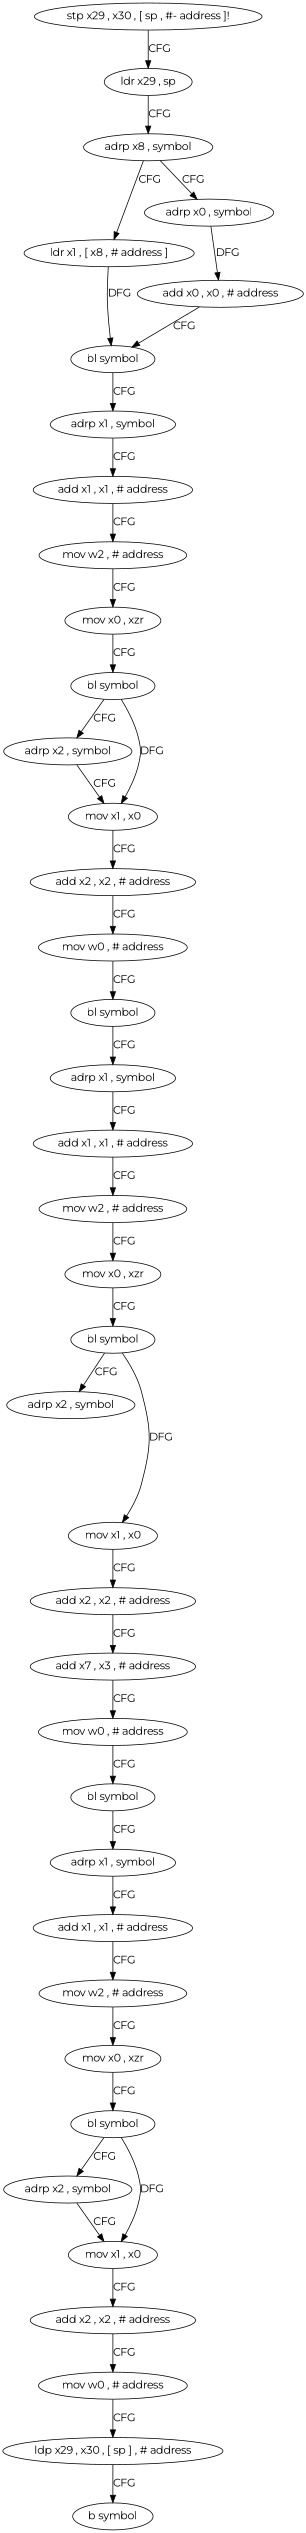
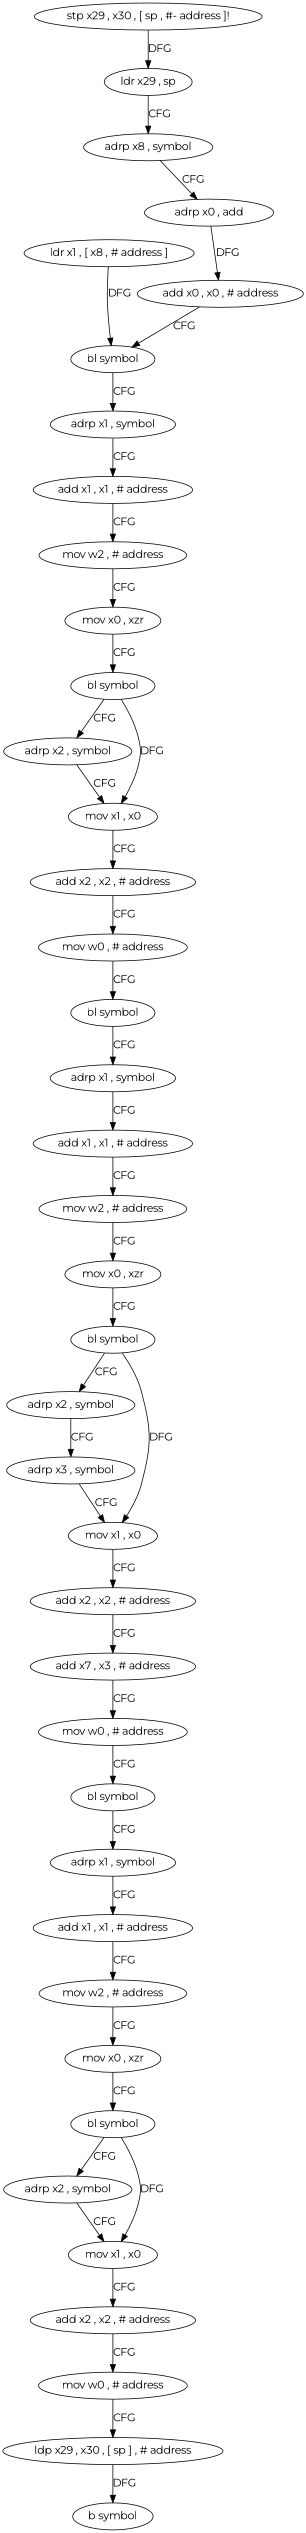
edge "stp x29 , x30 , [ sp , #- address ]!" -> "ldr x29 , sp": label "CFG" -> "DFG"
edge "adrp x8 , symbol" -> "ldr x1 , [ x8 , # address ]": removed, label "CFG"
node "adrp x0 , symbol": label "adrp x0 , symbol" -> "adrp x0 , add"
node "adrp x3 , symbol": added
edge "ldp x29 , x30 , [ sp ] , # address" -> "b symbol": label "CFG" -> "DFG"
